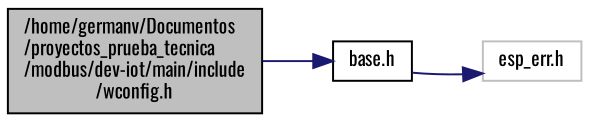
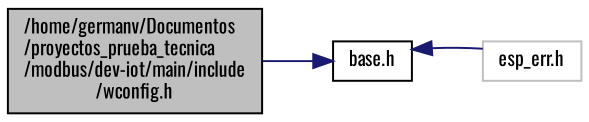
edge "base.h" -> "esp_err.h": reversed
